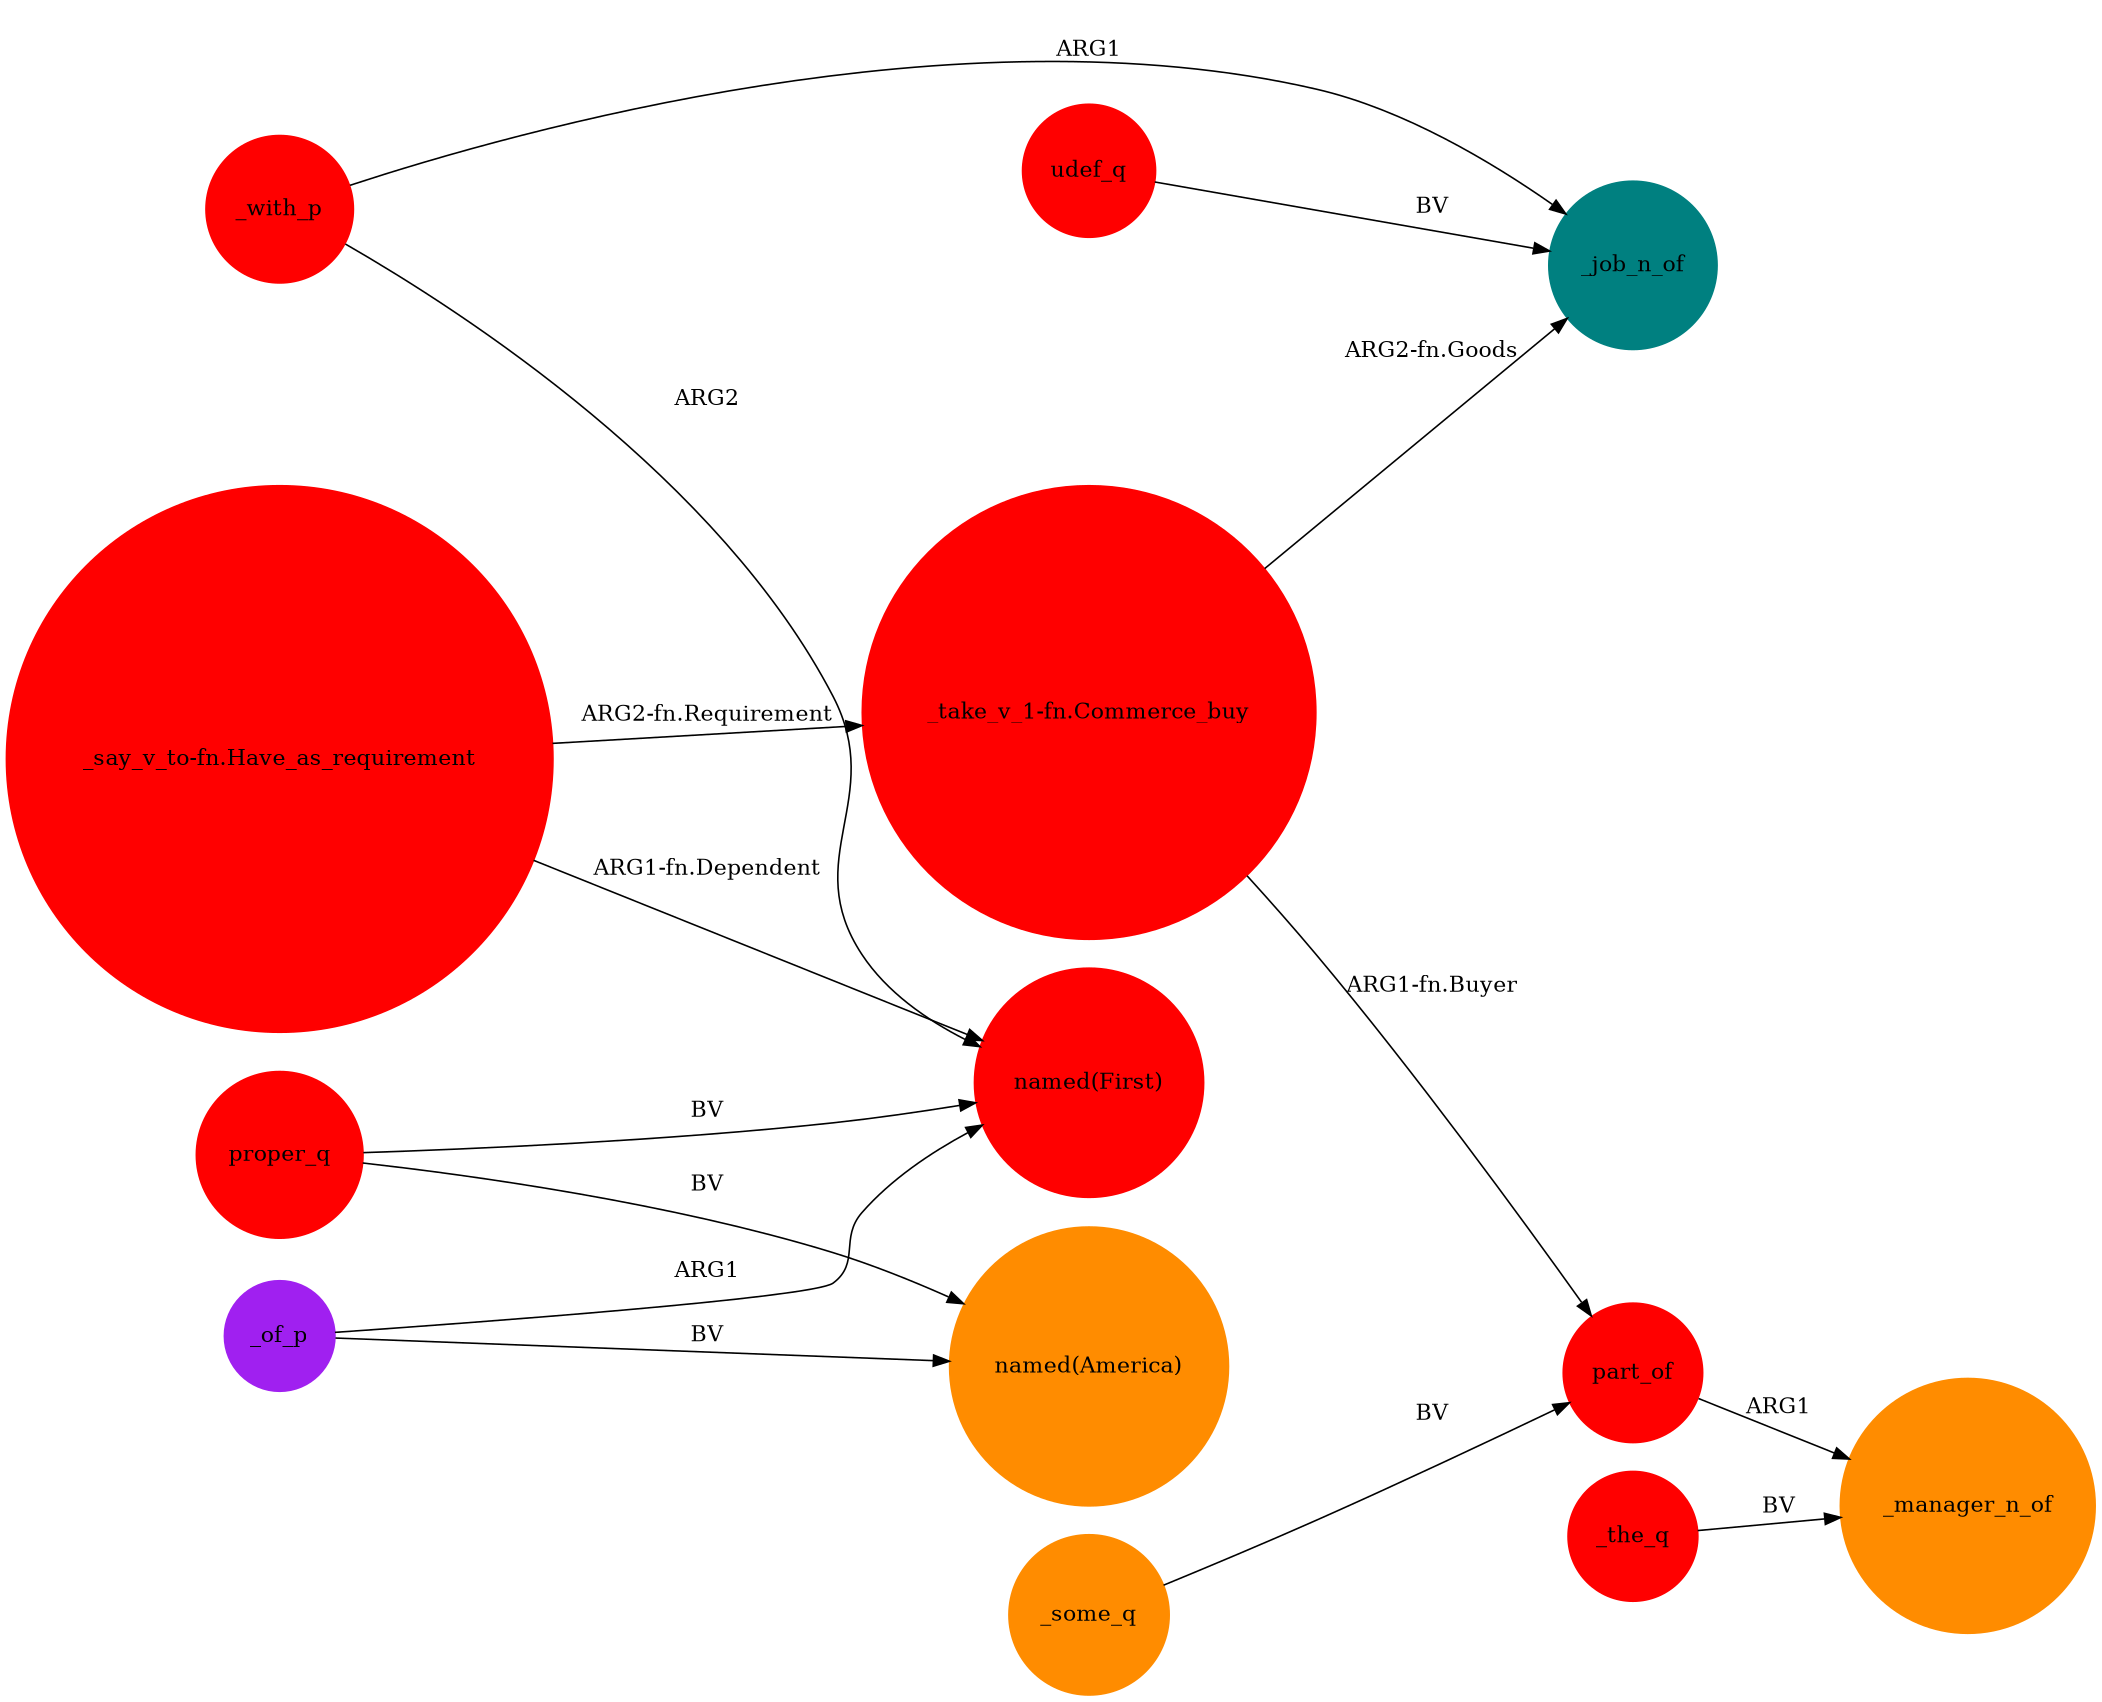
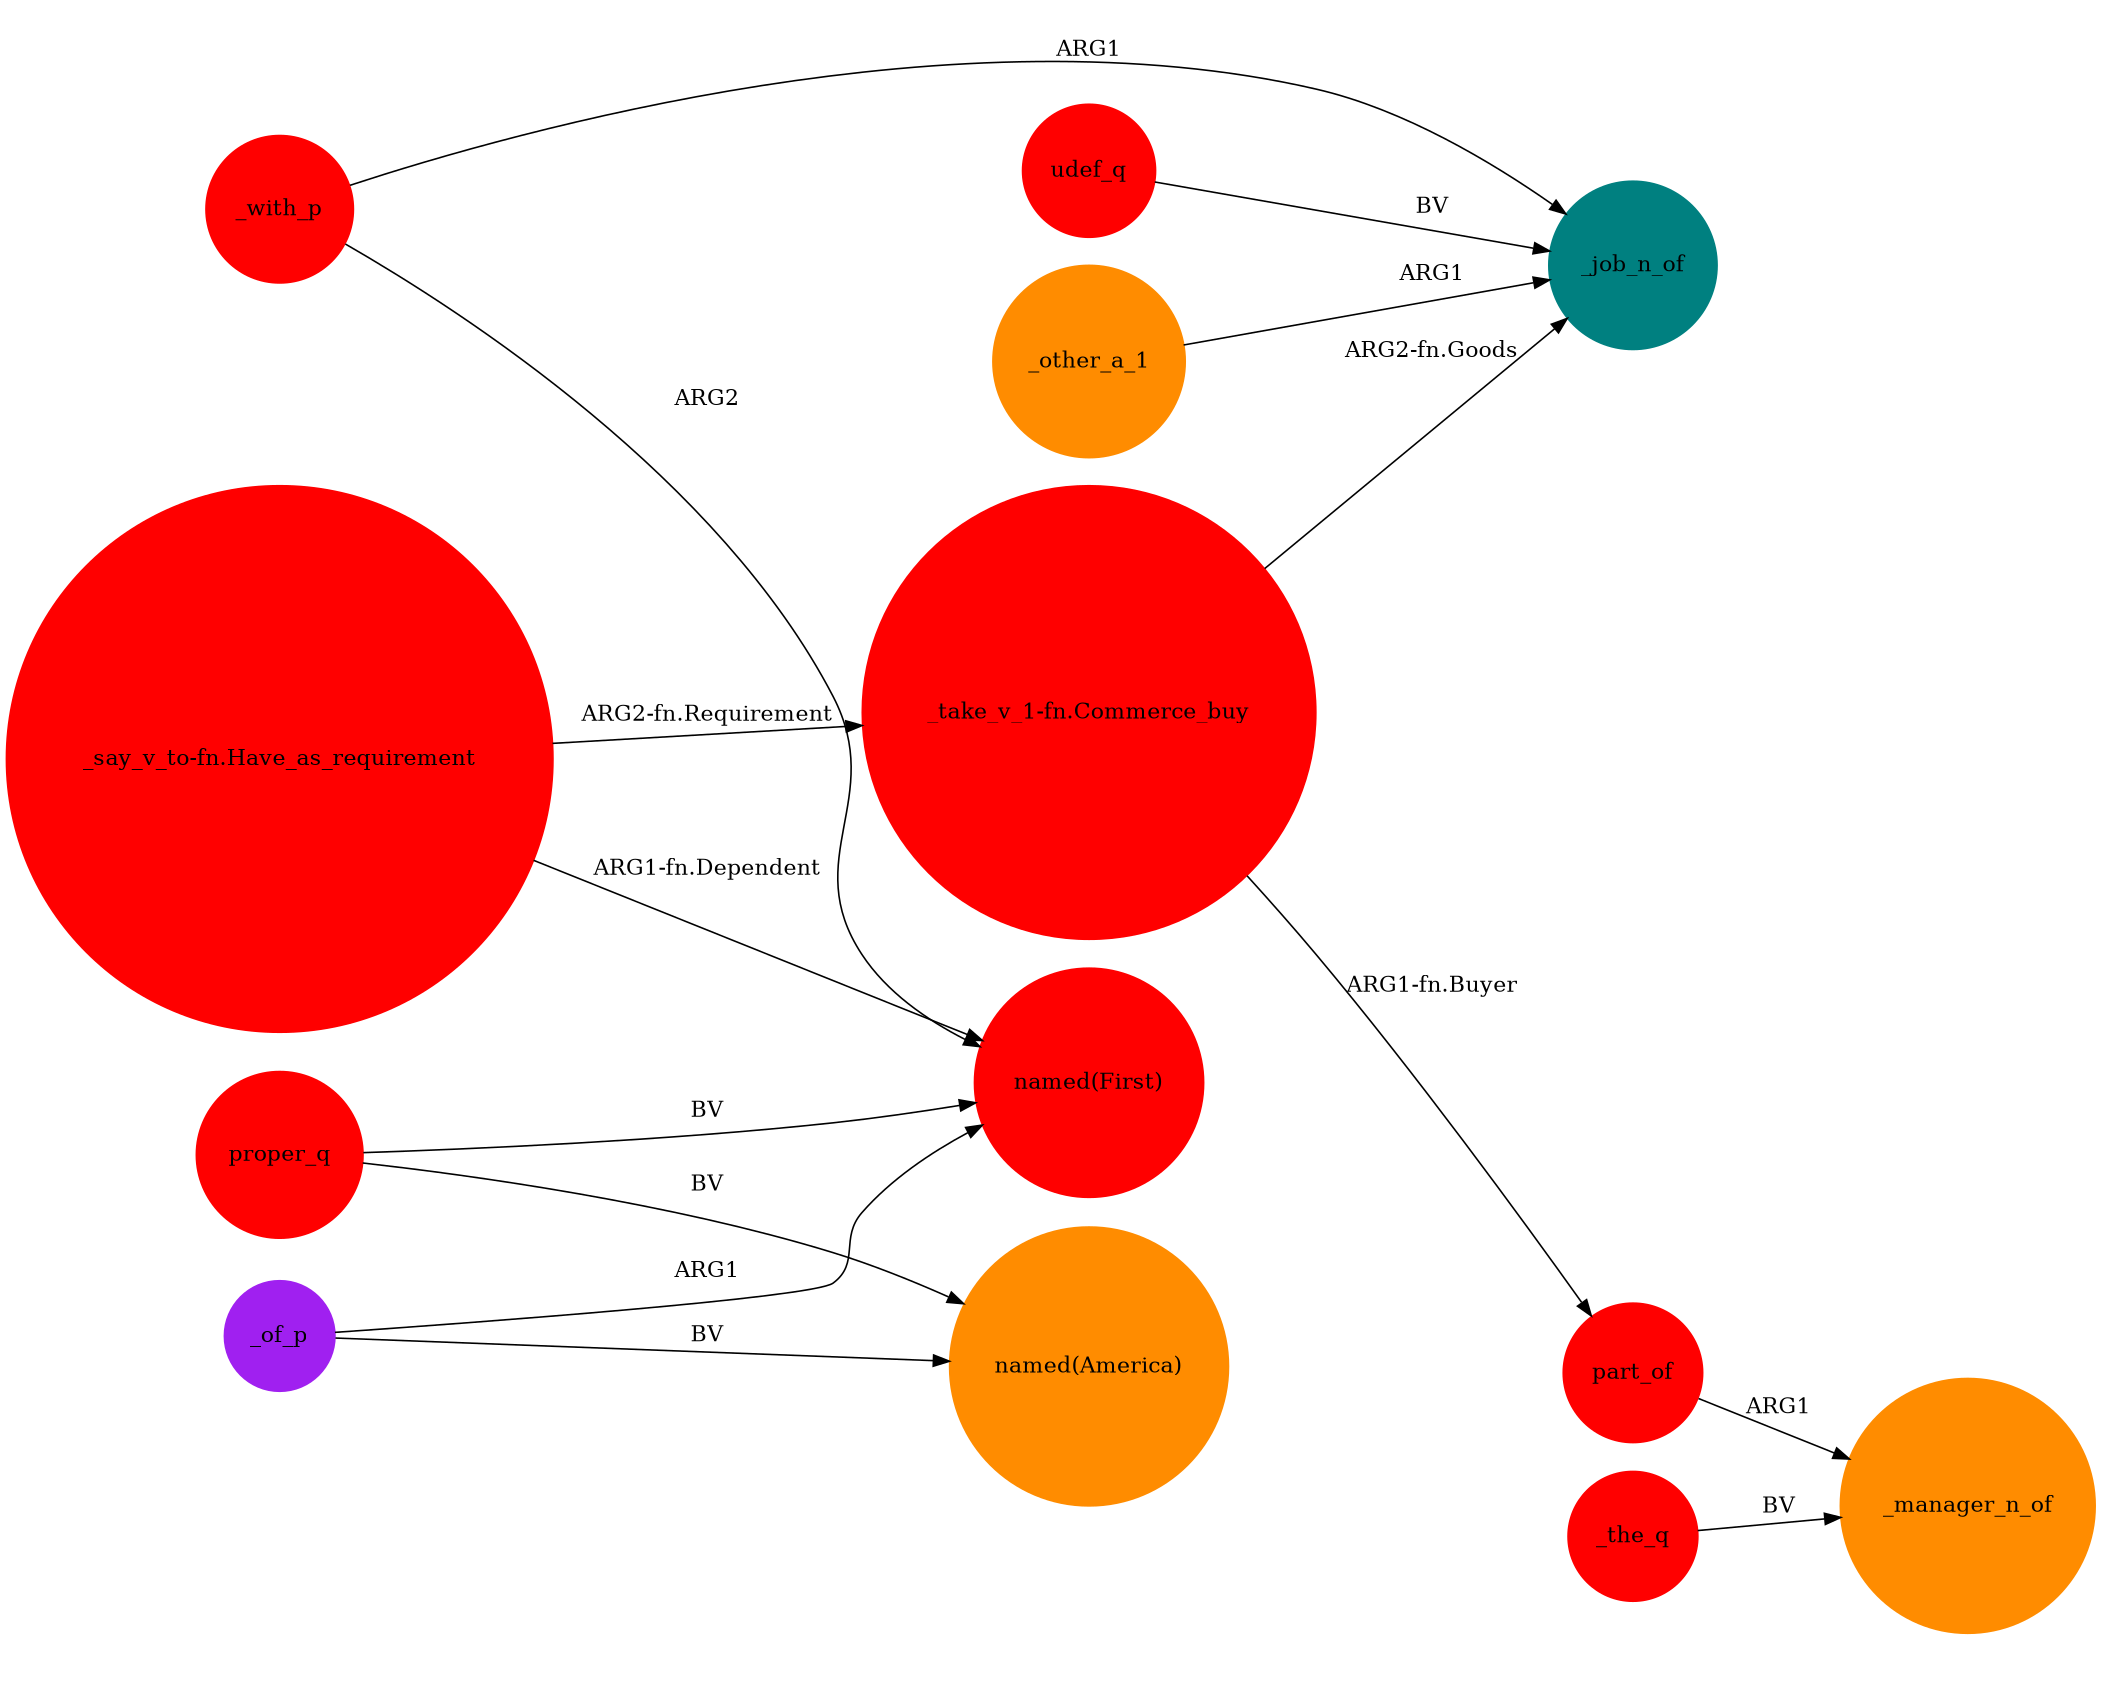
node "_other_a_1": added
node "_some_q": removed
